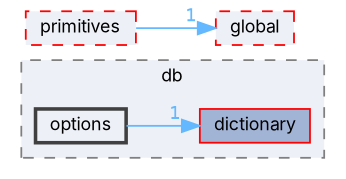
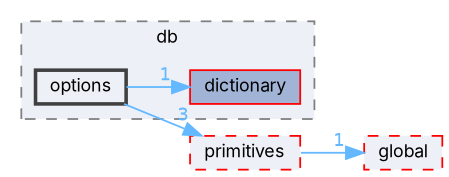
edge "options" -> "primitives": added
